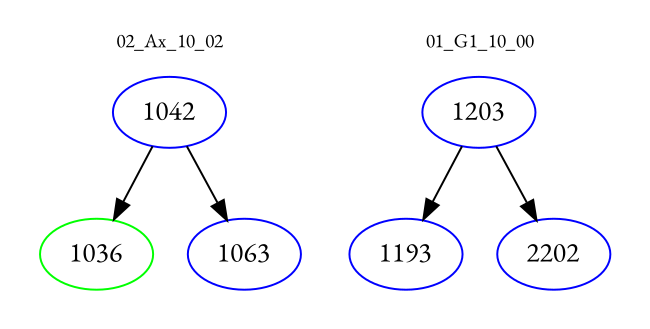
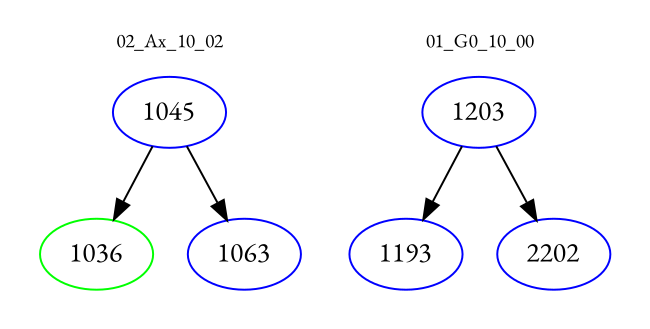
cluster "01_G1_10_00": label "01_G1_10_00" -> "01_G0_10_00"
node "1042": label "1042" -> "1045"
